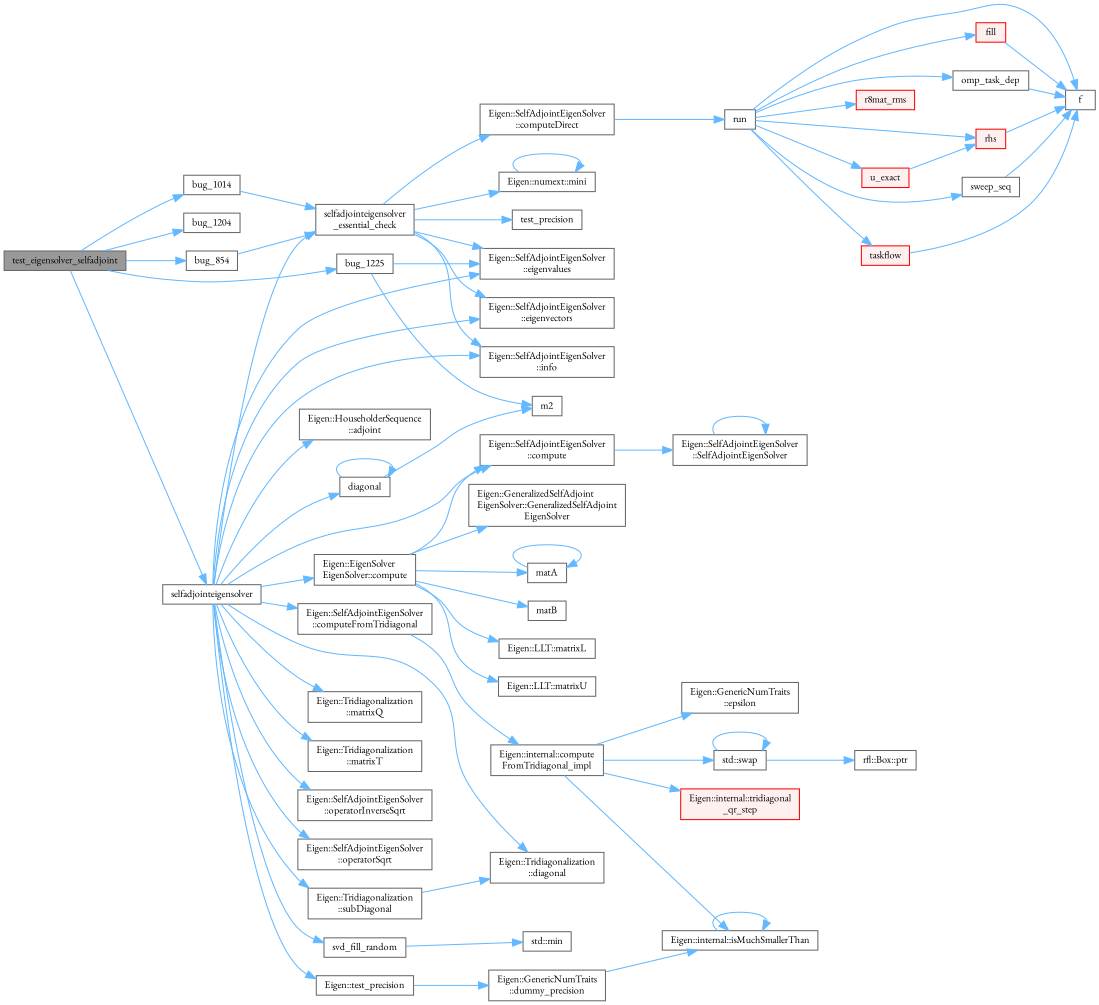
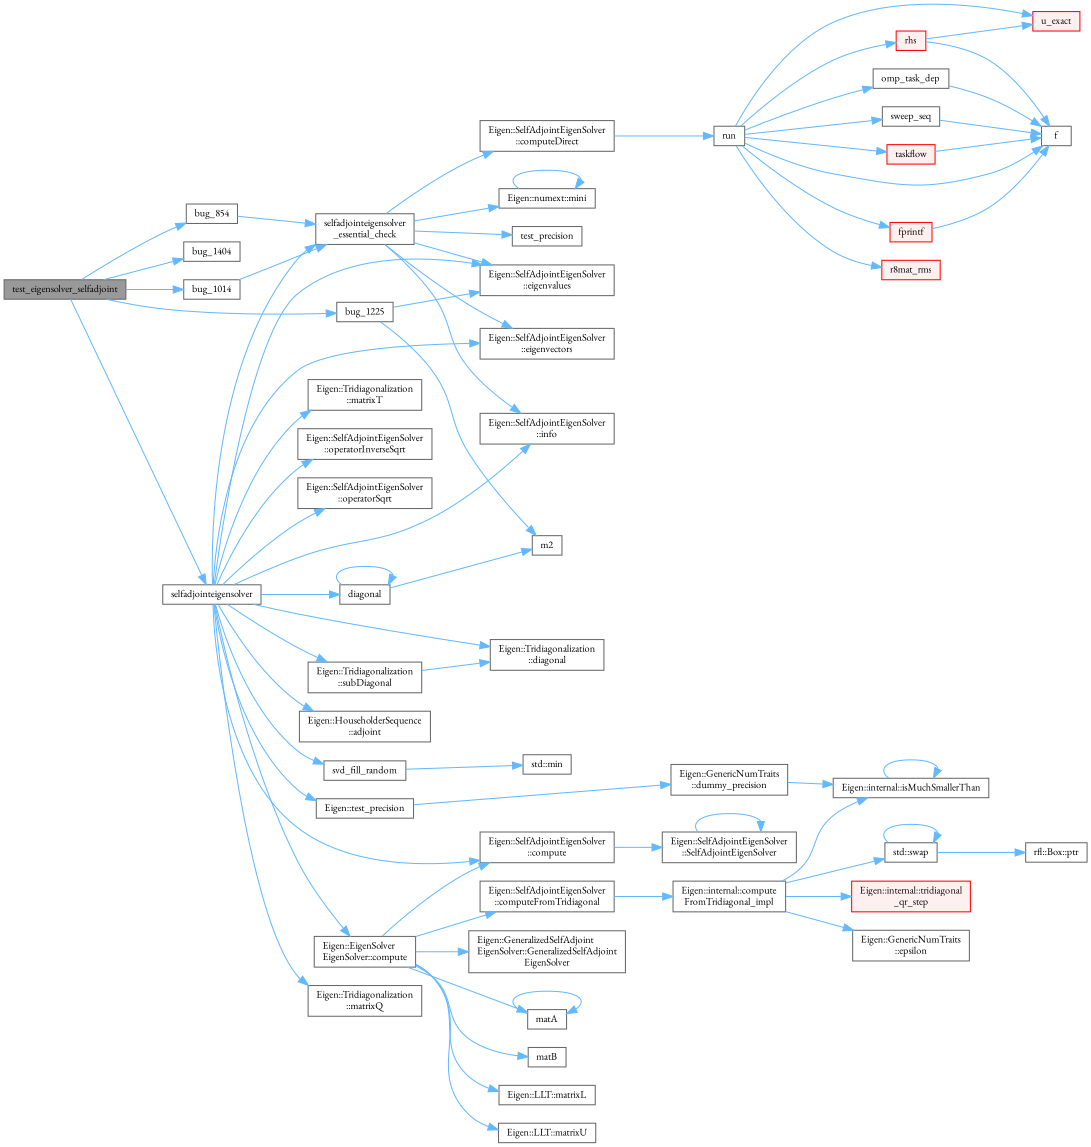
node "fill": label "fill" -> "fprintf"
edge "u_exact" -> "rhs": reversed
node "bug_1204": label "bug_1204" -> "bug_1404"
edge "selfadjointeigensolver" -> "Eigen::SelfAdjointEigenSolver ::computeFromTridiagonal": now "Eigen::EigenSolver EigenSolver::compute" -> "Eigen::SelfAdjointEigenSolver ::computeFromTridiagonal"
